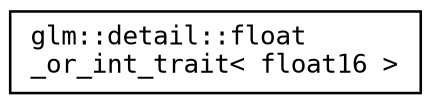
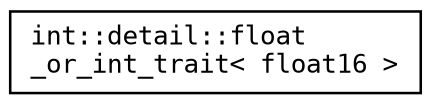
node "glm::detail::float _or_int_trait< float16 >": label "glm::detail::float _or_int_trait< float16 >" -> "int::detail::float _or_int_trait< float16 >"
